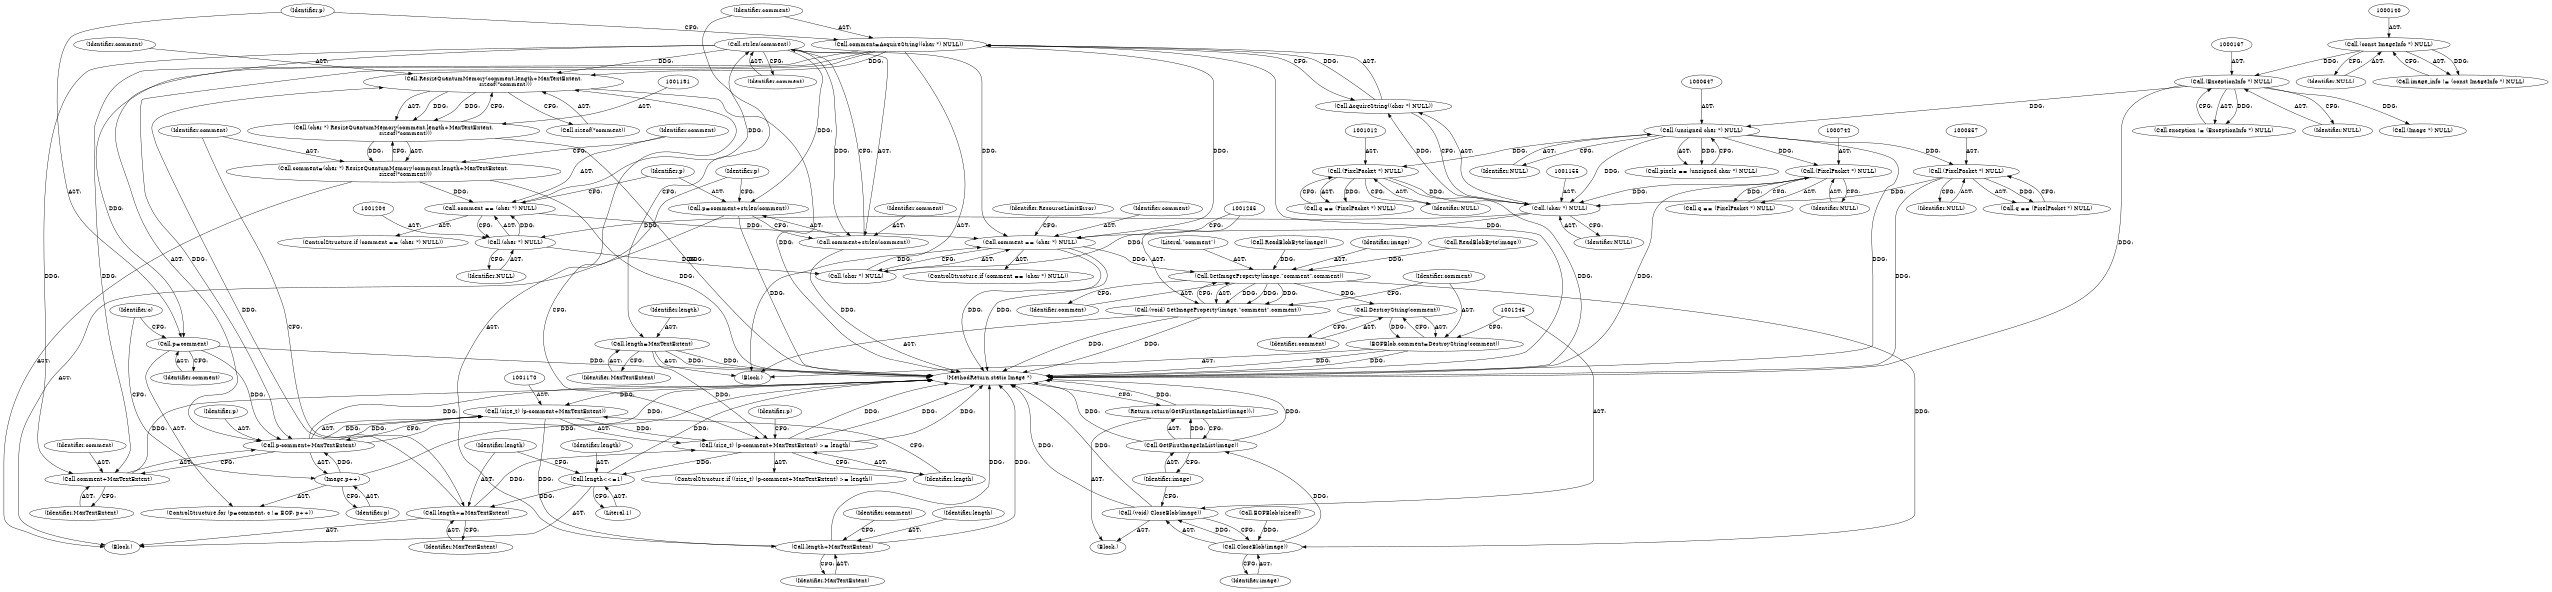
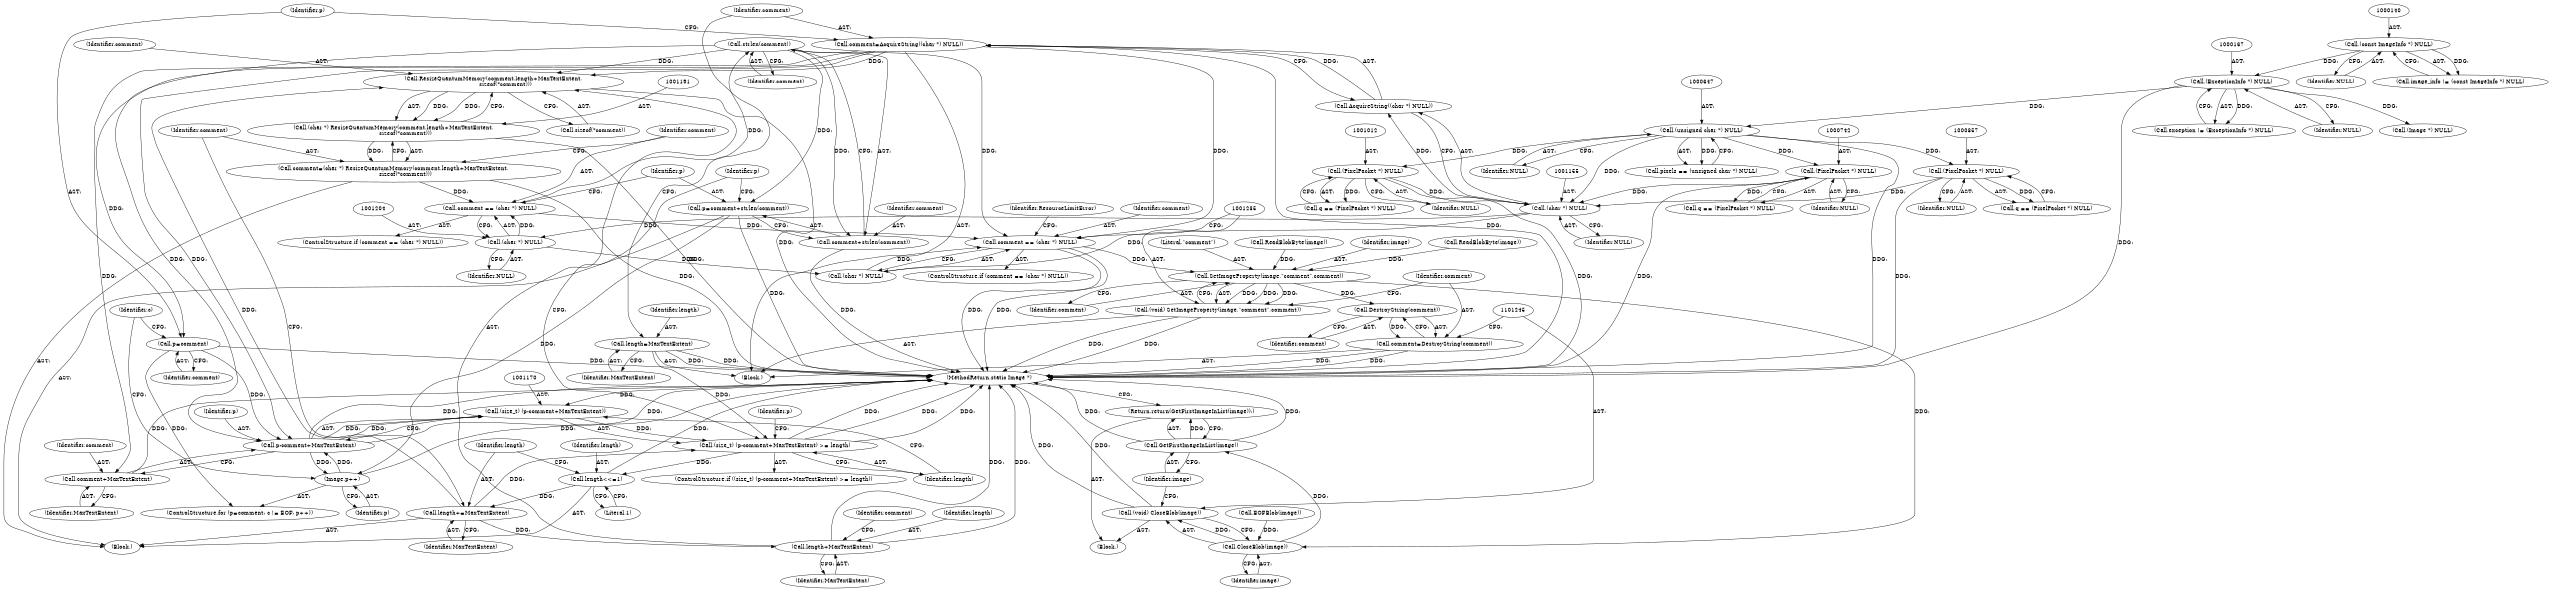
edge "(Call,strlen(comment))" -> "(Call,comment+MaxTextExtent)": removed, label "DDG:"
edge "(Call,strlen(comment))" -> "(Call,p-comment+MaxTextExtent)": label "AST: " -> "DDG: "
node "1001245": label "1001245" -> "1101245"
edge "(Call,p=comment+strlen(comment))" -> "(Image,p++)": added, label "DDG:"
node "(EOFBlob,comment=DestroyString(comment))": label "(EOFBlob,comment=DestroyString(comment))" -> "(Call,comment=DestroyString(comment))"
edge "(Return,return(GetFirstImageInList(image));)" -> "(MethodReturn,static Image *)": removed, label "DDG:"
edge "(Call,p=comment)" -> "(ControlStructure,for (p=comment; c != EOF; p++))": label "AST: " -> "DDG: "
edge "(Call,p-comment+MaxTextExtent)" -> "(Image,p++)": label "AST: " -> "DDG: "
edge "(Literal,1)" -> "(Call,length<<=1)": label "AST: " -> "CFG: "
node "(Call,EOFBlob(sizeof))": label "(Call,EOFBlob(sizeof))" -> "(Call,EOFBlob(image))"
edge "(Call,(size_t) (p-comment+MaxTextExtent))" -> "(Call,length+MaxTextExtent)": now "(Call,length+=MaxTextExtent)" -> "(Call,length+MaxTextExtent)"
